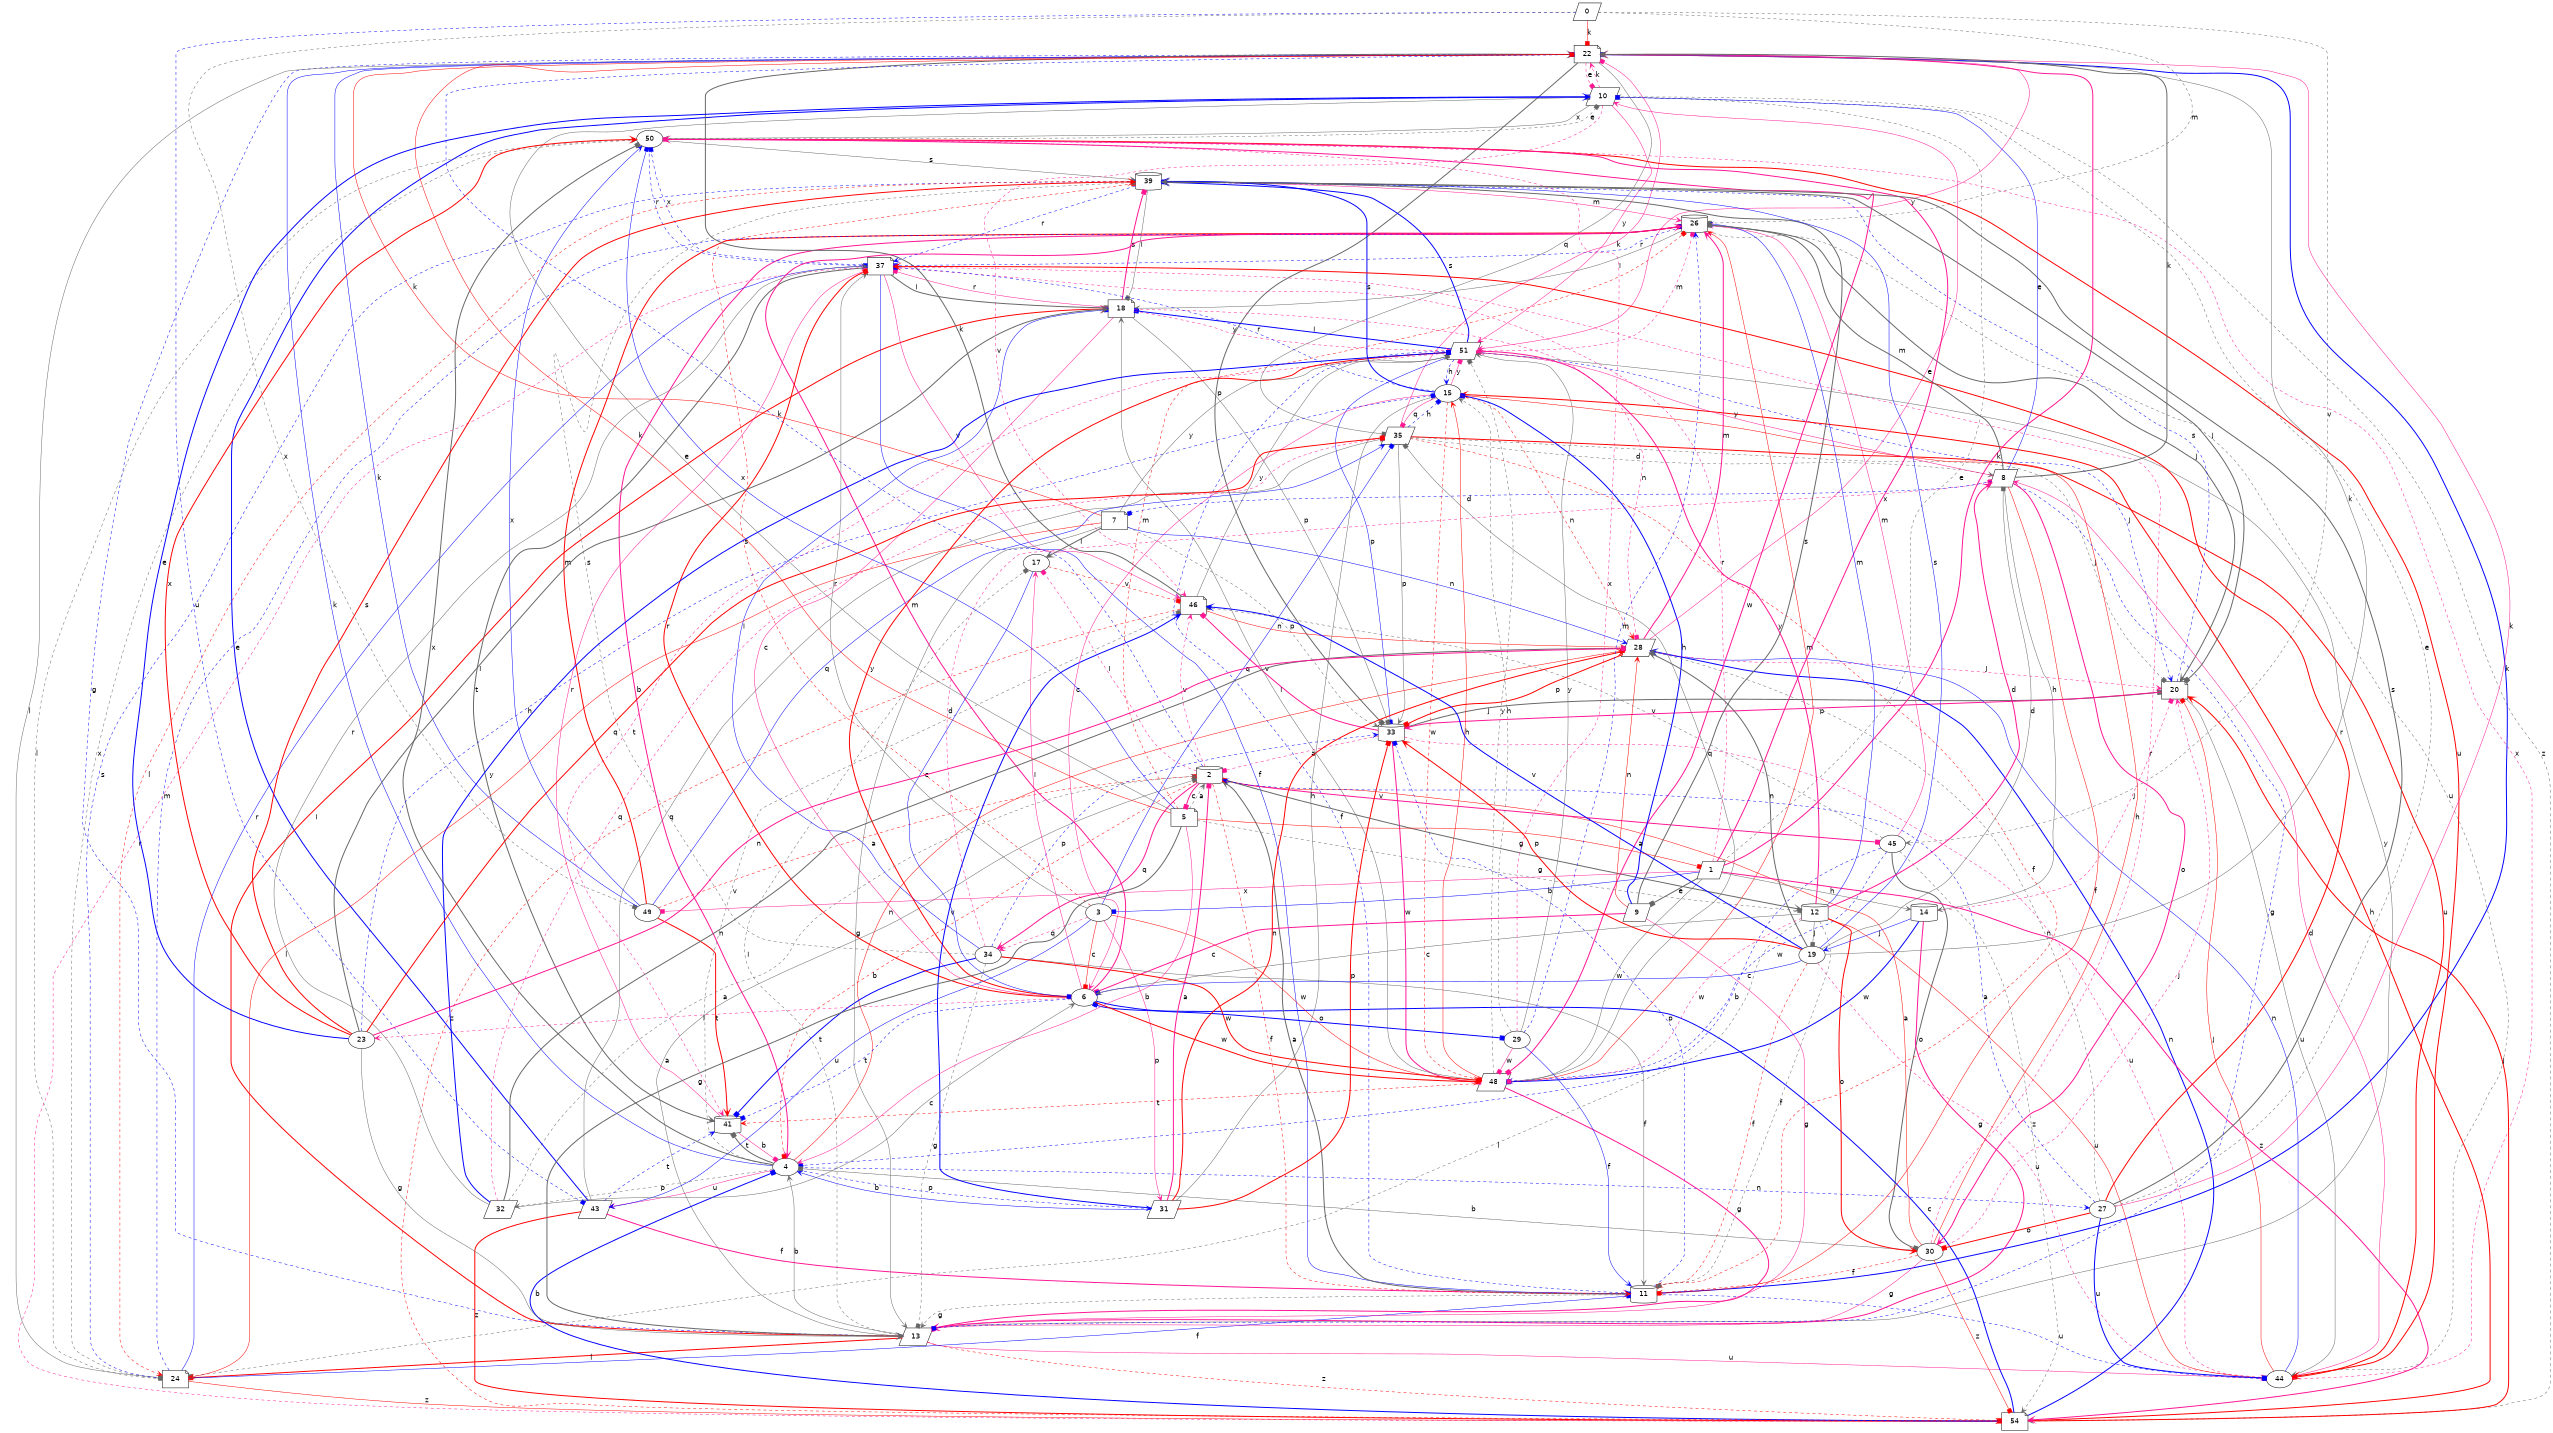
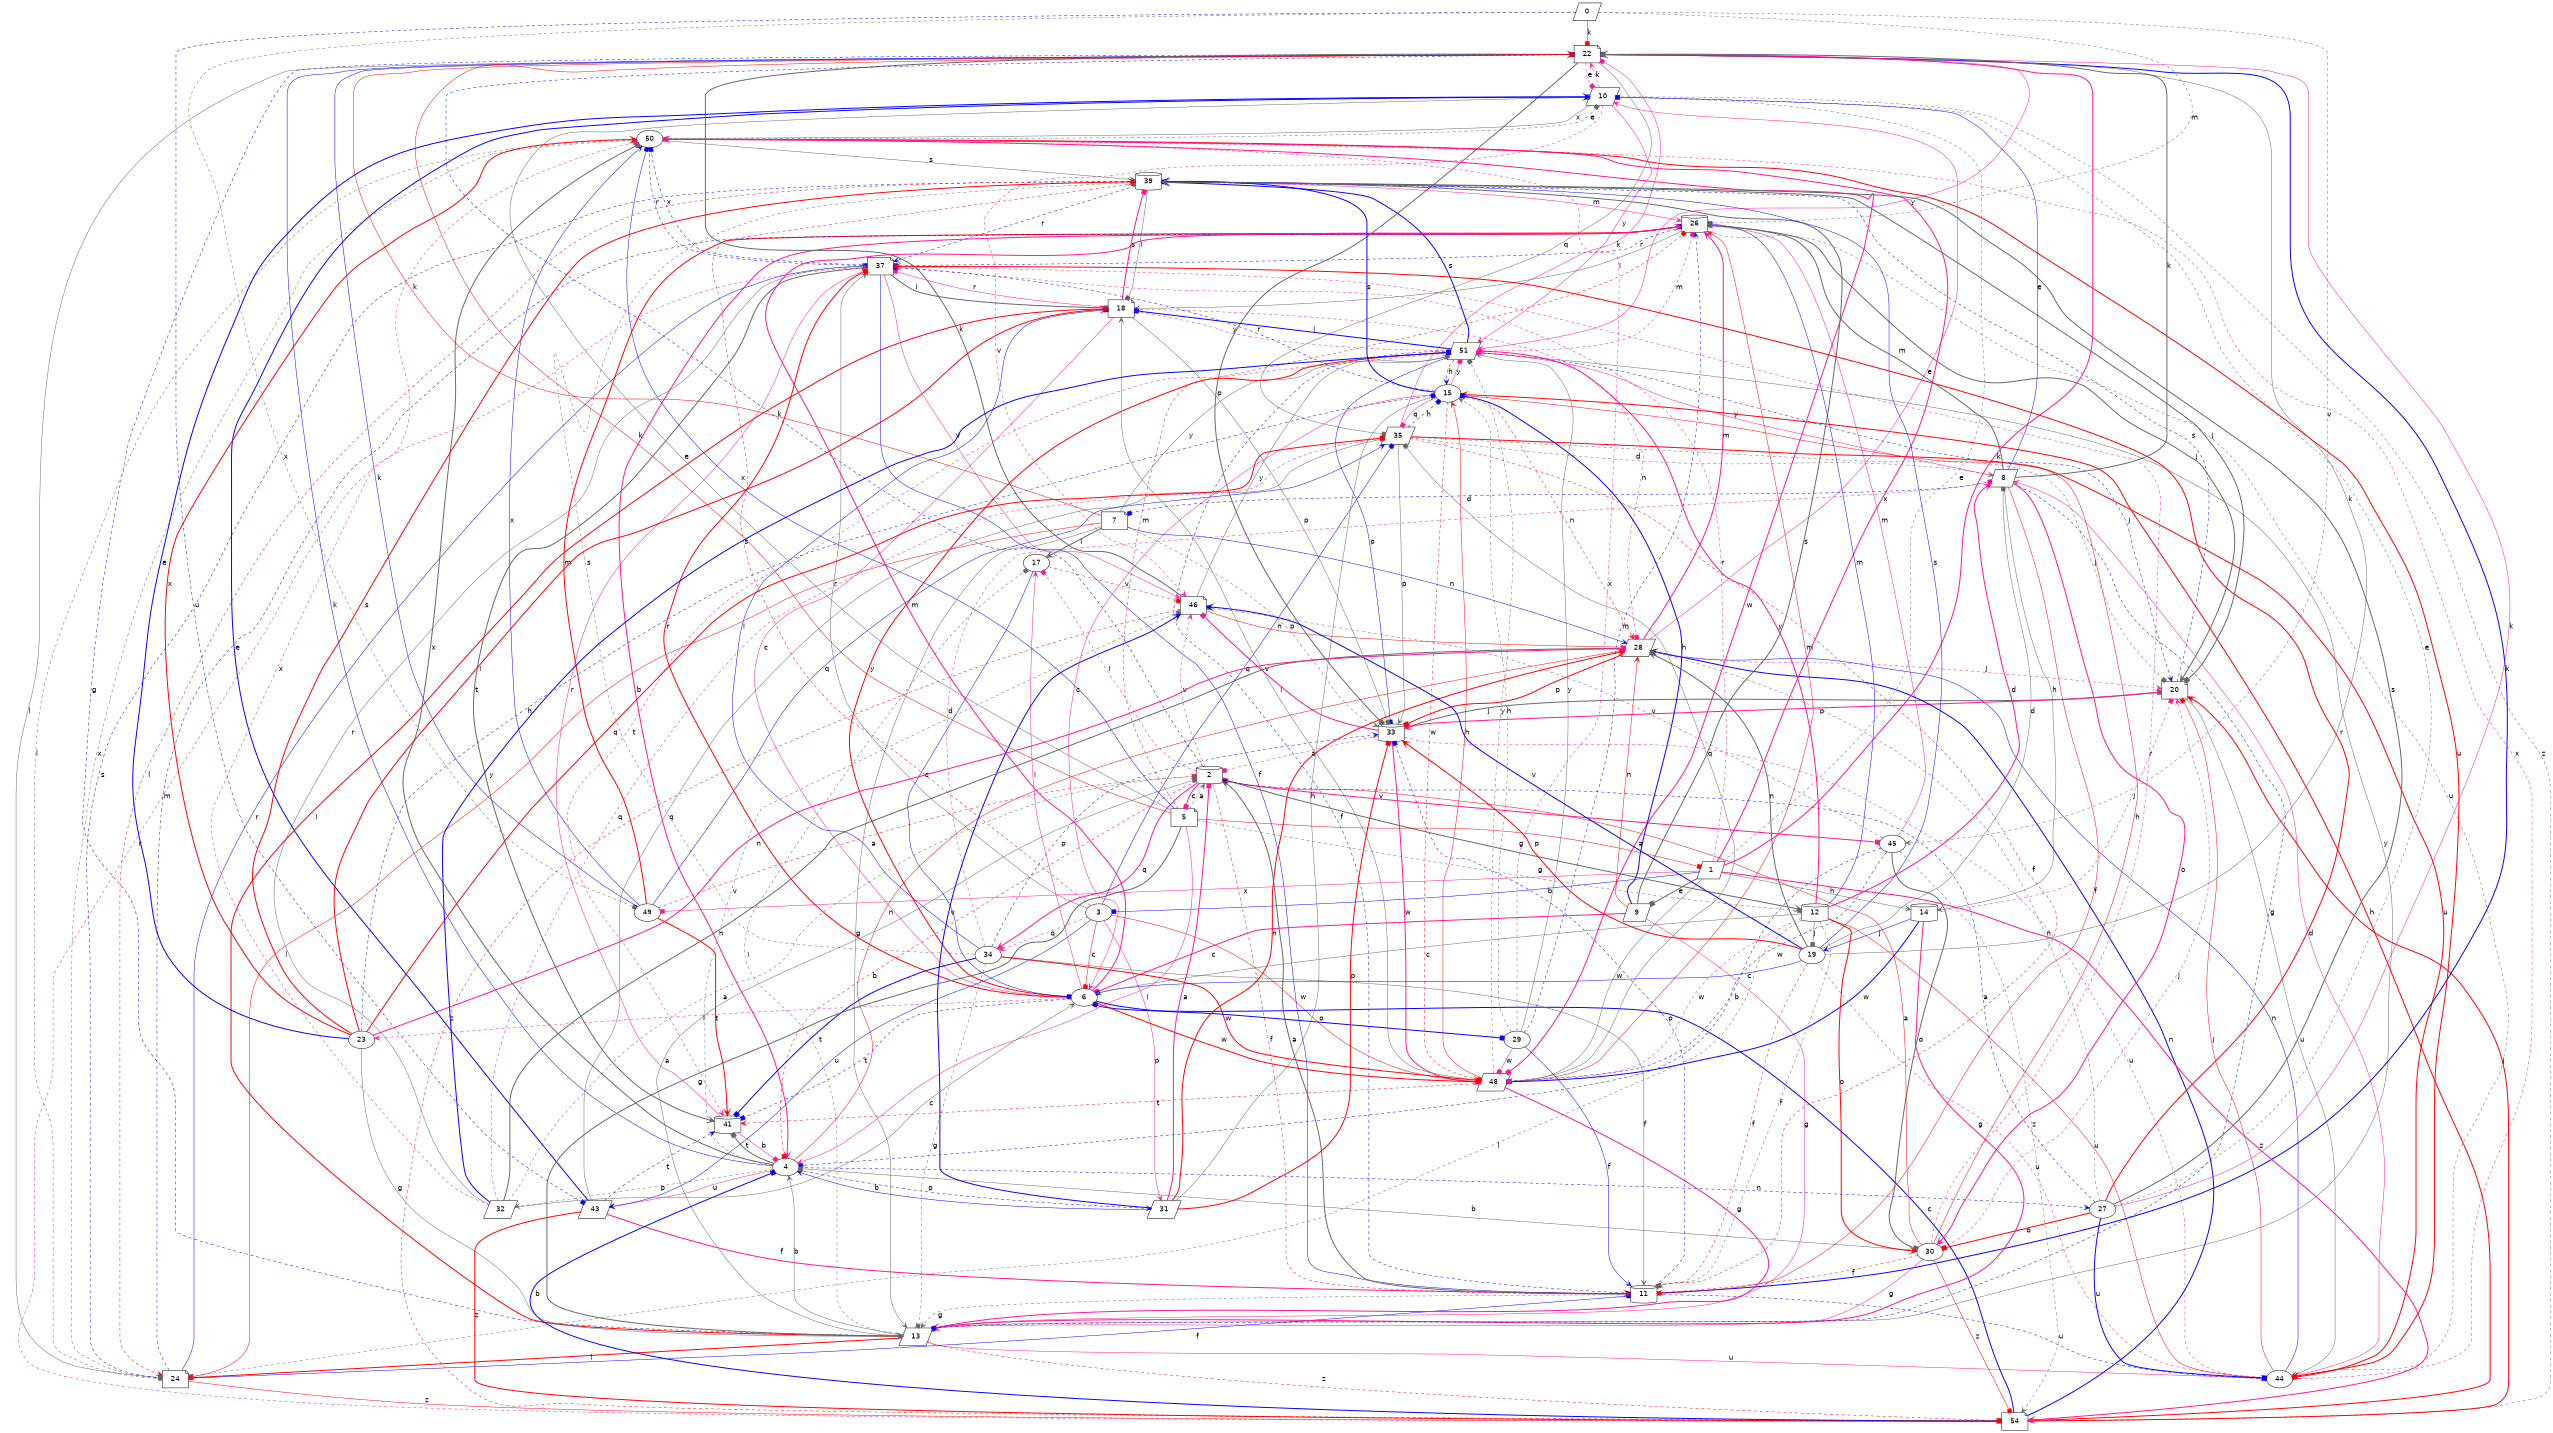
edge "23" -> "18": color gray40 -> red
edge "32" -> "50": added, label "x"
edge "5" -> "4": label "b" -> "i"
